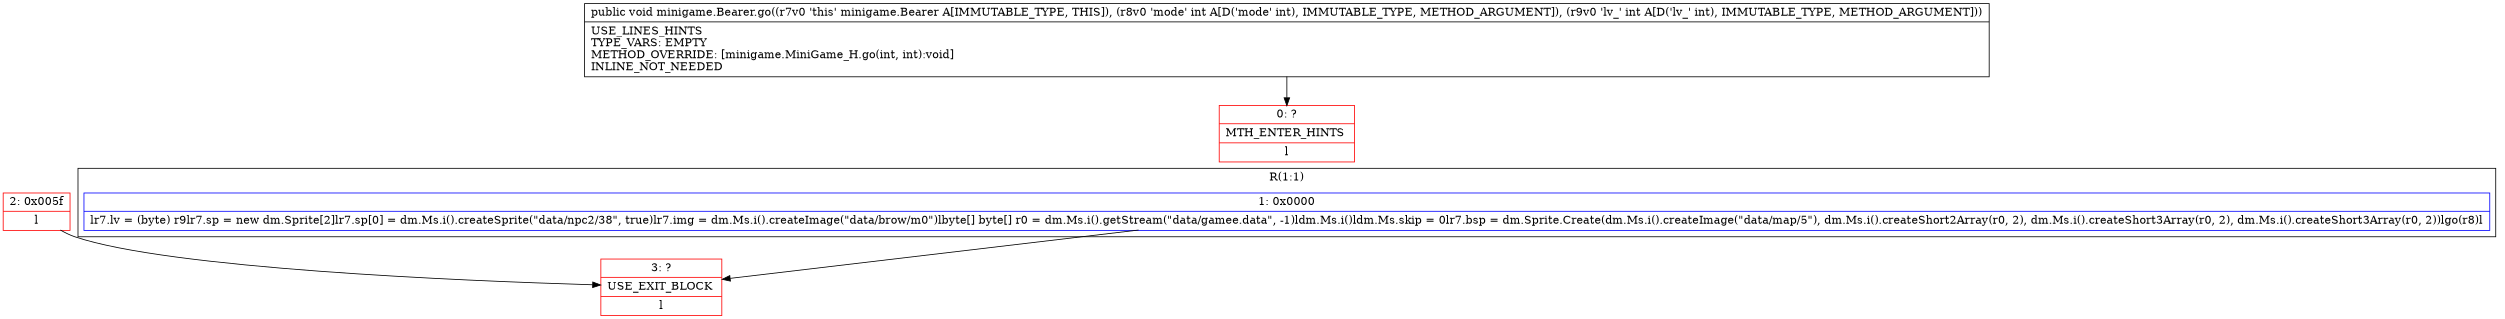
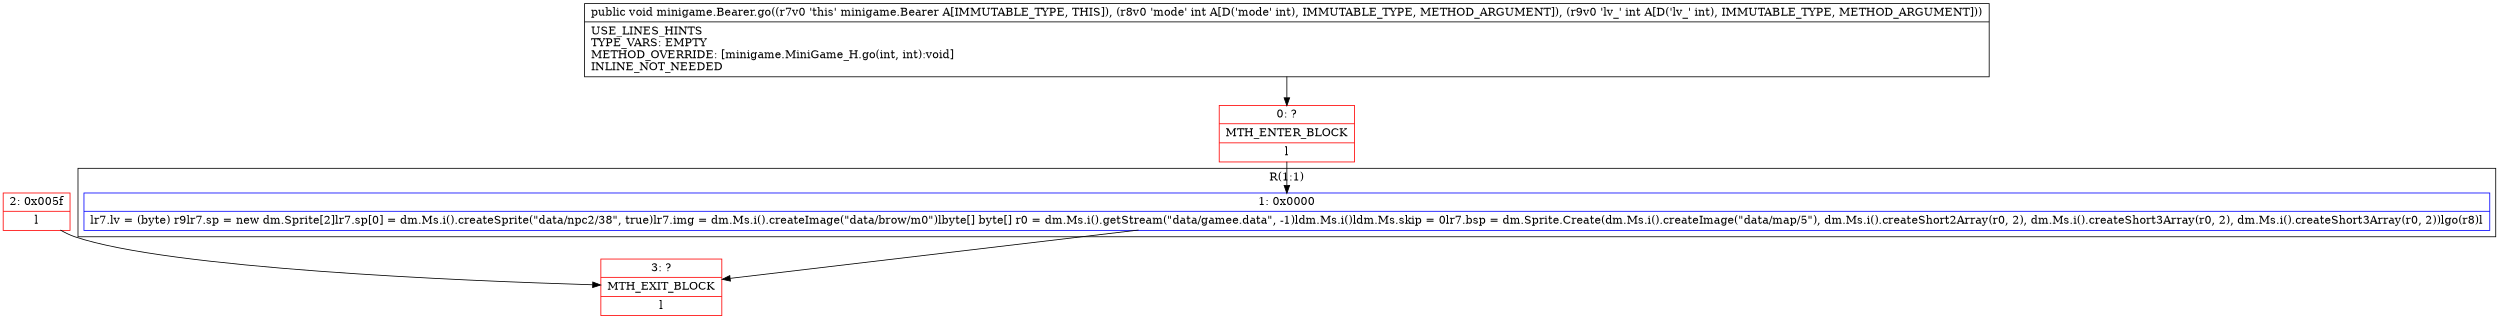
node "0: ?": text "MTH_ENTER_HINTS" -> "MTH_ENTER_BLOCK"
edge "0: ?" -> "1: 0x0000": added
node "3: ?": text "USE_EXIT_BLOCK" -> "MTH_EXIT_BLOCK"
